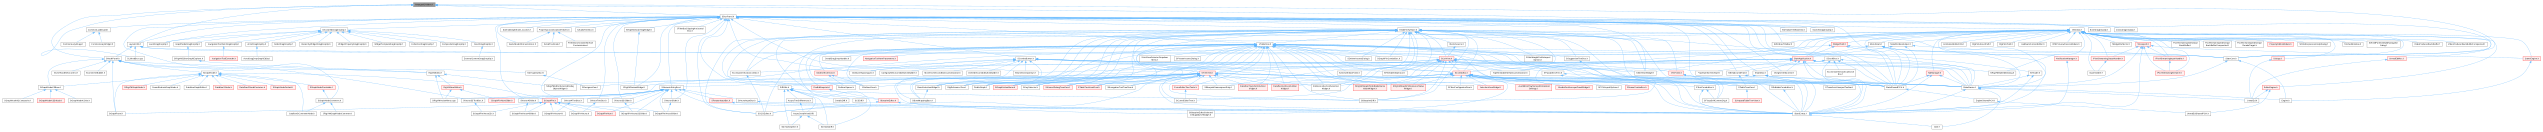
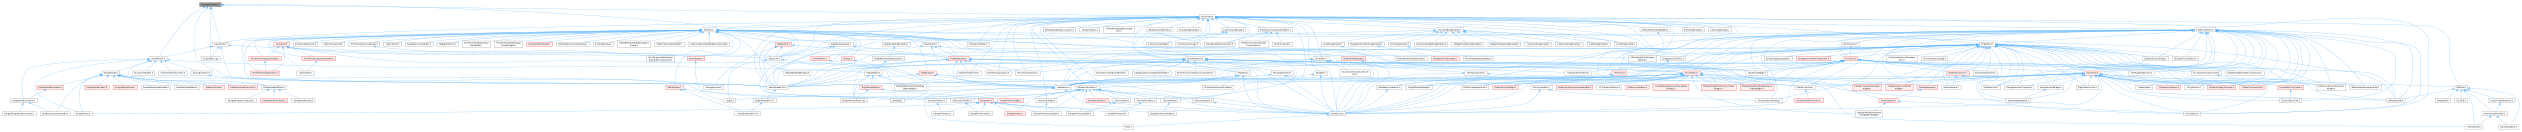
edge "PixelStreamingVideoInput BackBufferComposited.h" -> "SWindow.h": now "PixelStreamingVideoInput BackBufferComposited.h" -> "IPIEPreviewDeviceModule.h"
